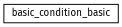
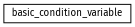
node "basic_condition_basic": label "basic_condition_basic" -> "basic_condition_variable"
